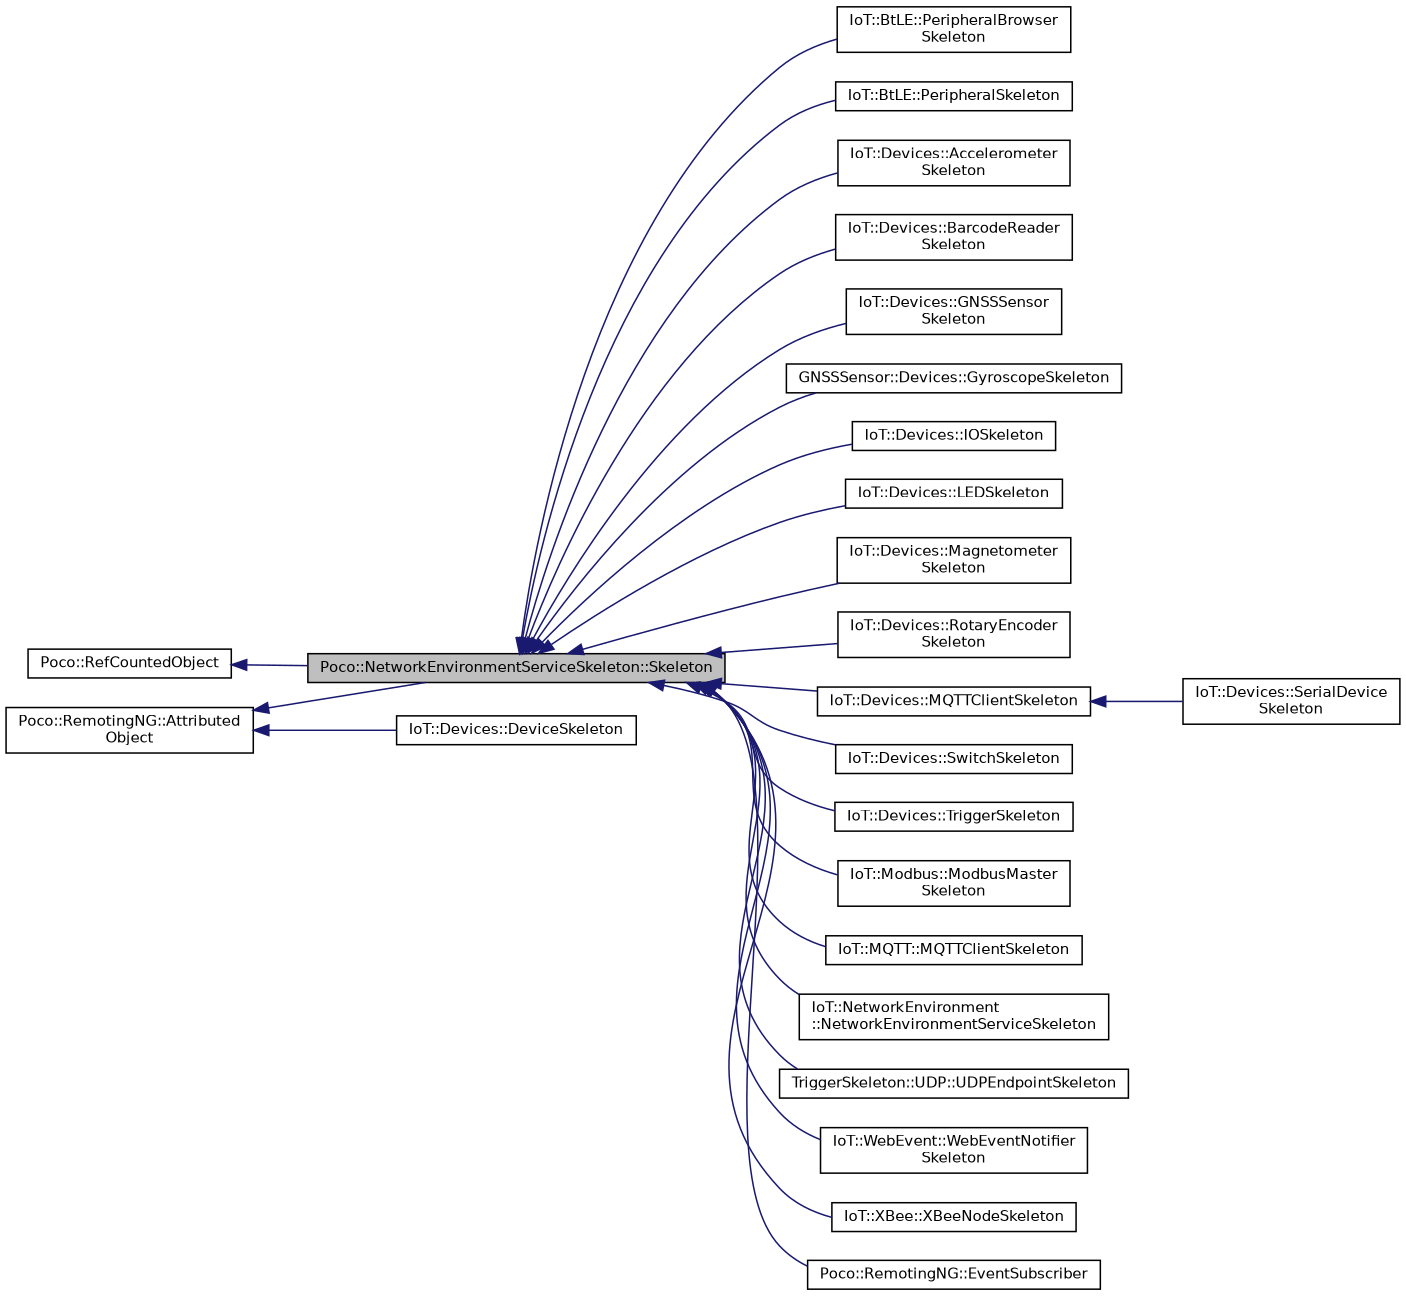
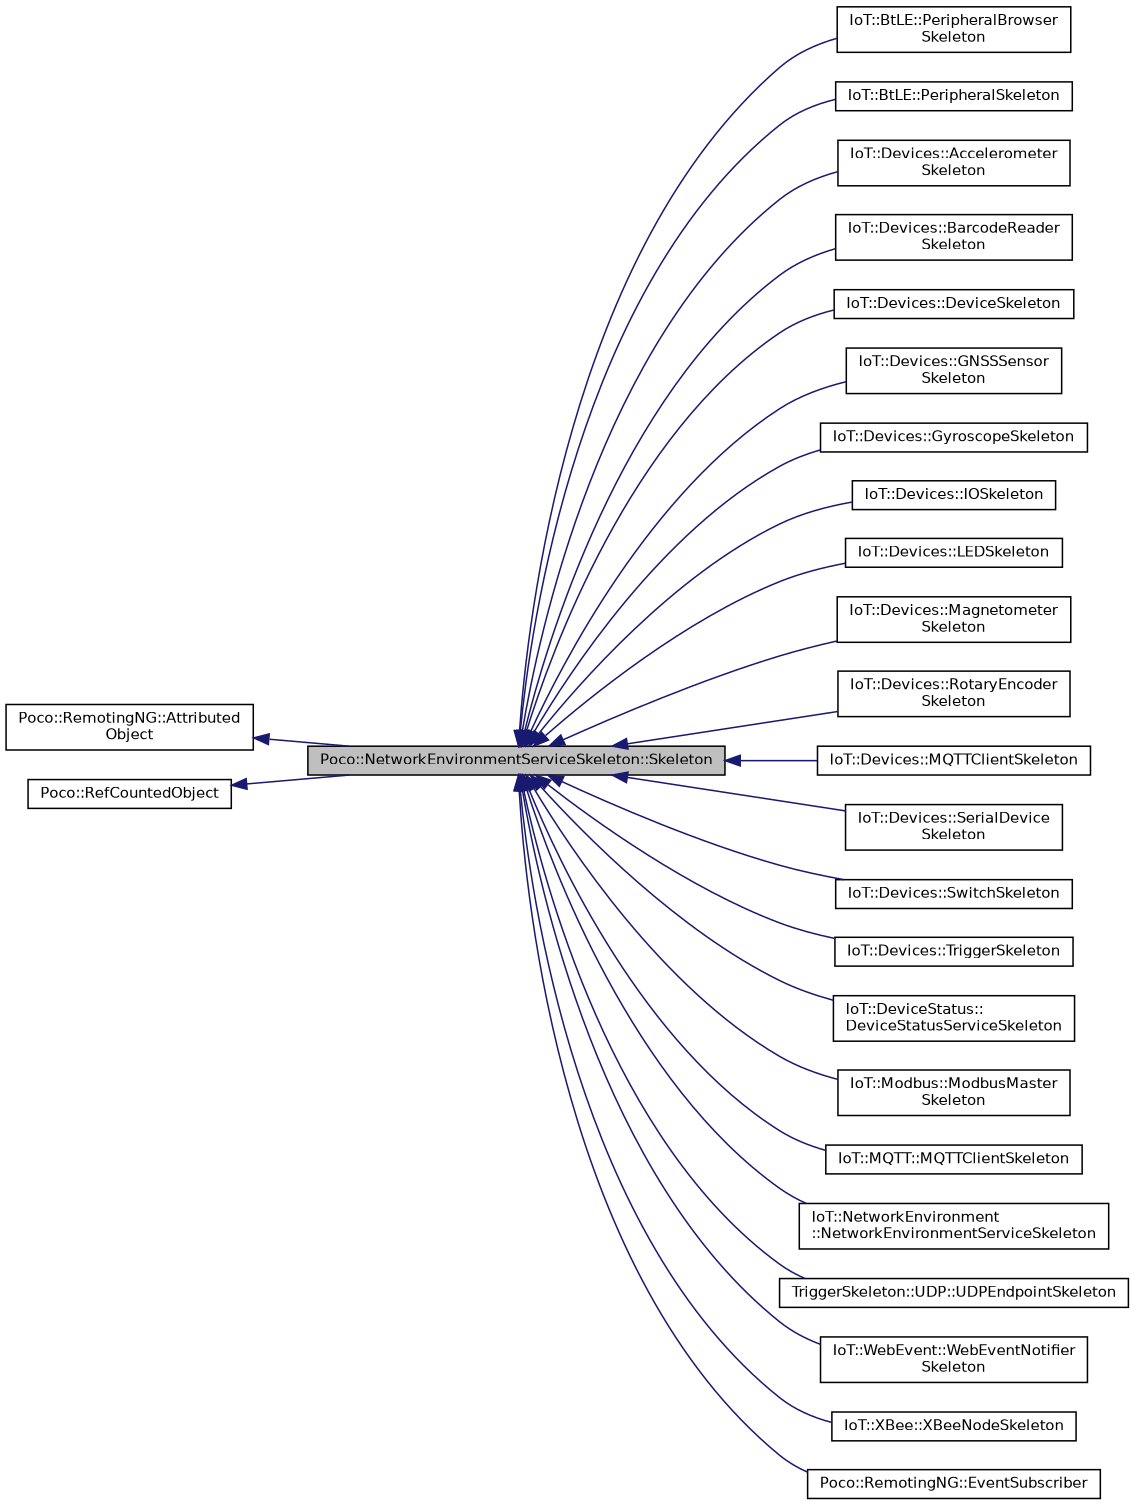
node "GNSSSensor::Devices::GyroscopeSkeleton": label "GNSSSensor::Devices::GyroscopeSkeleton" -> "IoT::Devices::GyroscopeSkeleton"
edge "IoT::Devices::SerialDevice Skeleton" -> "IoT::Devices::MQTTClientSkeleton": now "IoT::Devices::SerialDevice Skeleton" -> "Poco::NetworkEnvironmentServiceSkeleton::Skeleton"
edge "IoT::Devices::DeviceSkeleton" -> "Poco::RemotingNG::Attributed Object": now "IoT::Devices::DeviceSkeleton" -> "Poco::NetworkEnvironmentServiceSkeleton::Skeleton"
node "IoT::DeviceStatus:: DeviceStatusServiceSkeleton": added
